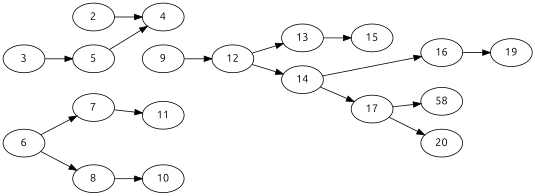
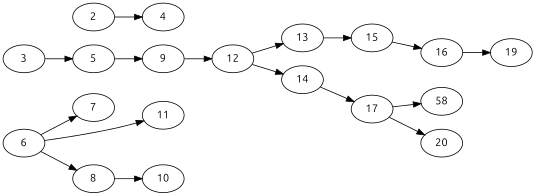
edge "5" -> "4": now "5" -> "9"
edge "14" -> "16": now "15" -> "16"
edge "7" -> "11": now "6" -> "11"
